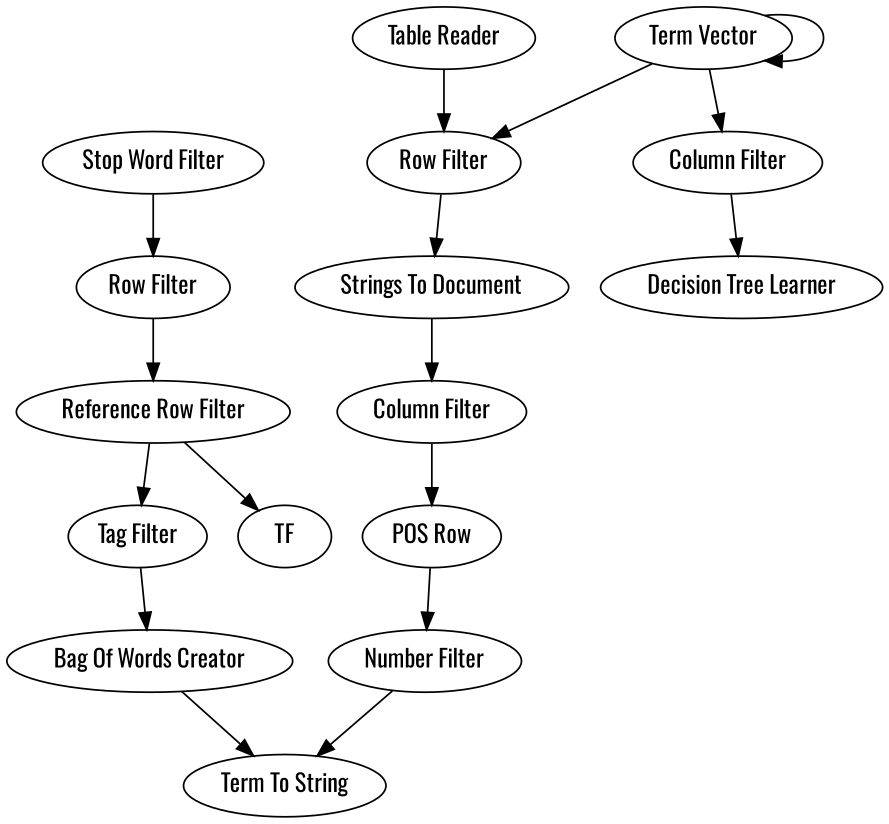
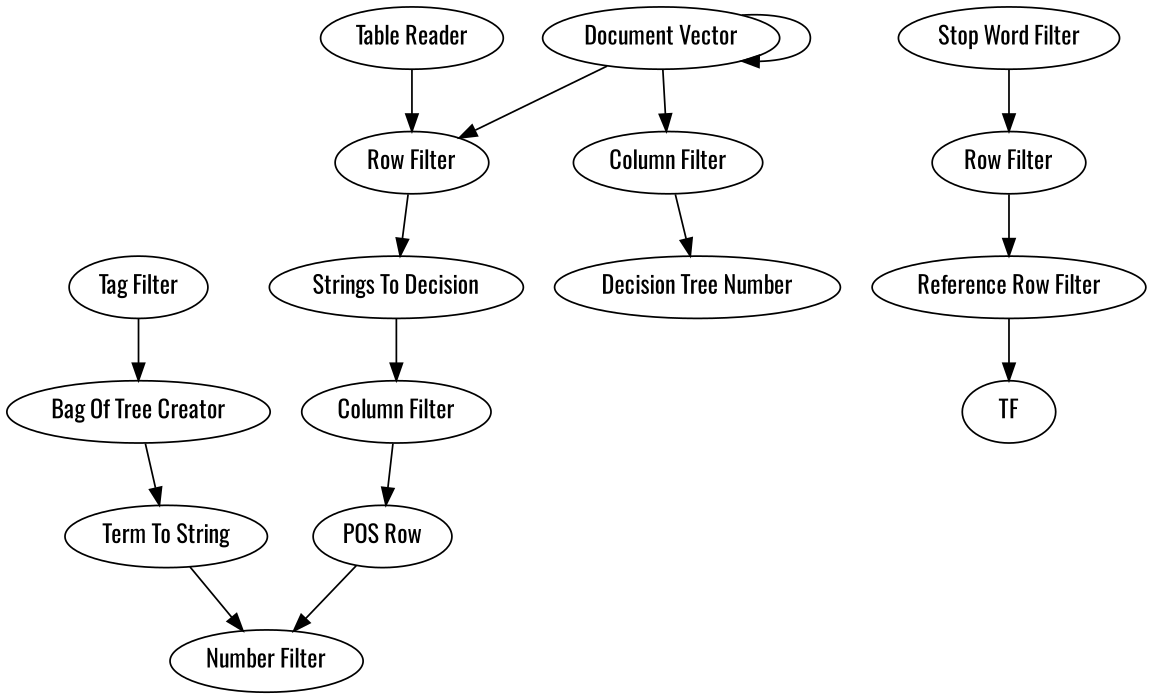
node "Term Vector": label "Term Vector" -> "Document Vector"
node "Strings To Document": label "Strings To Document" -> "Strings To Decision"
node "Decision Tree Learner": label "Decision Tree Learner" -> "Decision Tree Number"
edge "Reference Row Filter" -> "Tag Filter": removed
node "Bag Of Words Creator": label "Bag Of Words Creator" -> "Bag Of Tree Creator"
edge "Number Filter" -> "Term To String": reversed
